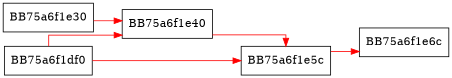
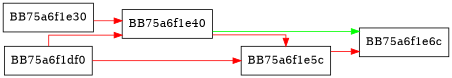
edge "BB75a6f1e40" -> "BB75a6f1e6c": added
